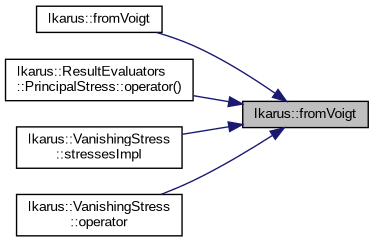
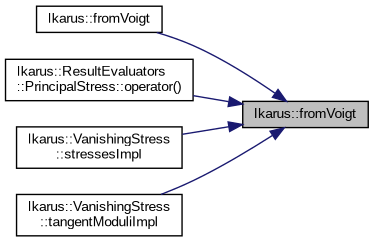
node "Ikarus::VanishingStress ::operator": label "Ikarus::VanishingStress ::operator" -> "Ikarus::VanishingStress ::tangentModuliImpl"
